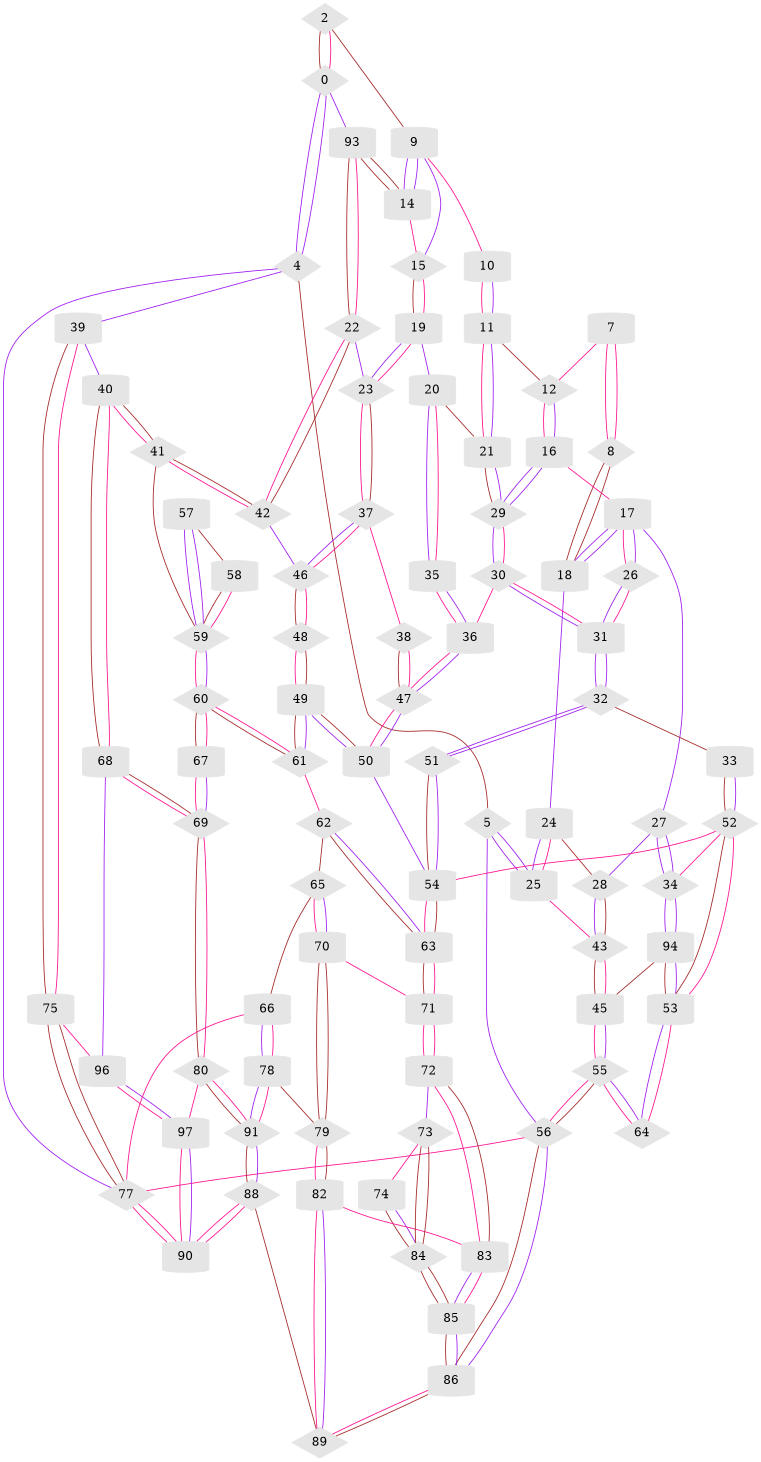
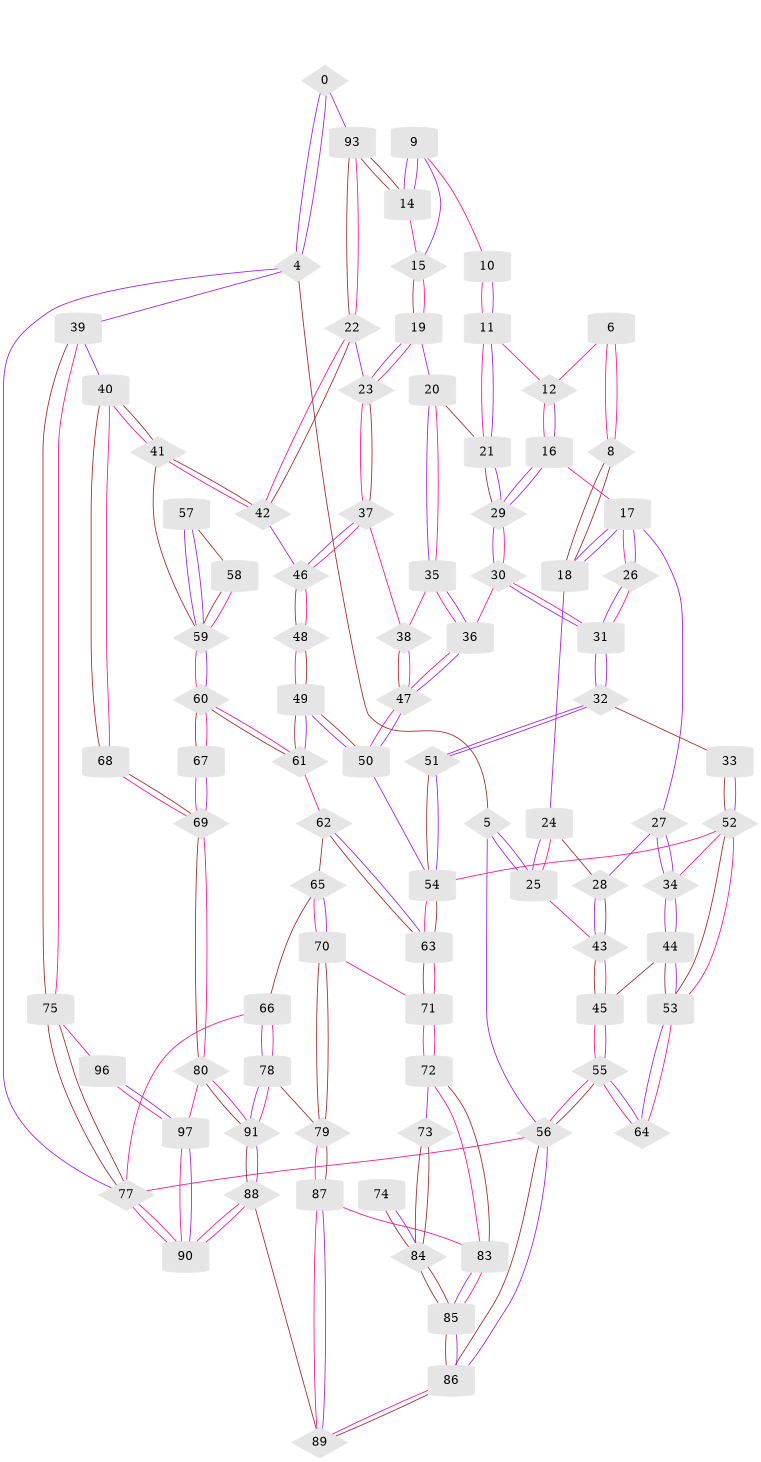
node "2": removed
node "7": label "7" -> "6"
edge "11" -- "12": color brown -> deeppink
edge "35" -- "38": added
edge "68" -- "96": removed
node "94": label "94" -> "44"
edge "73" -- "74": removed
node "82": label "82" -> "87"
